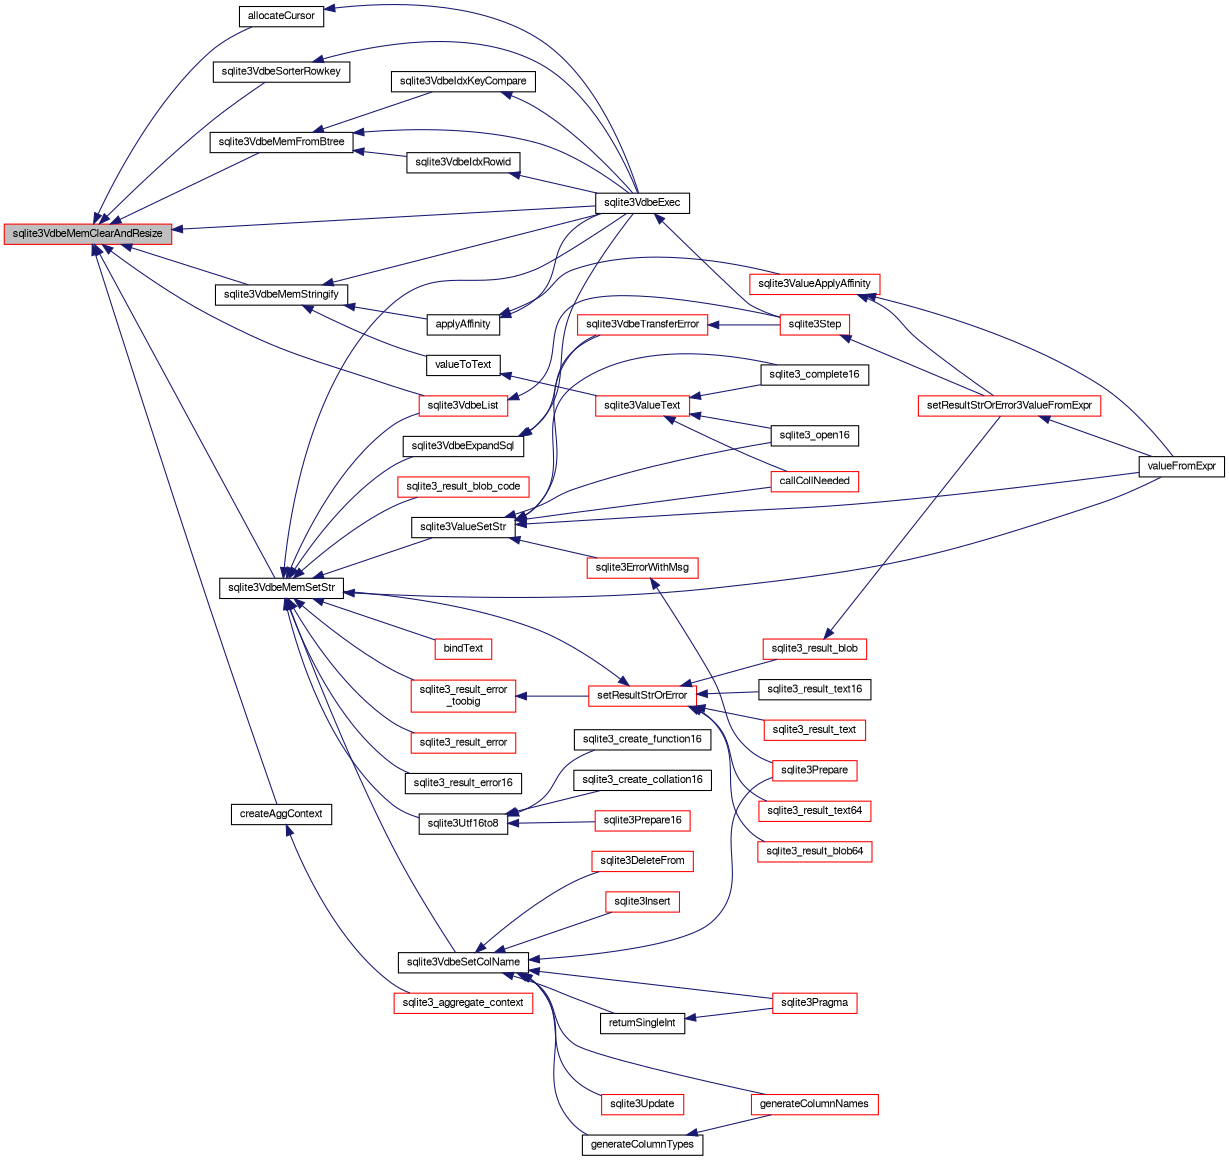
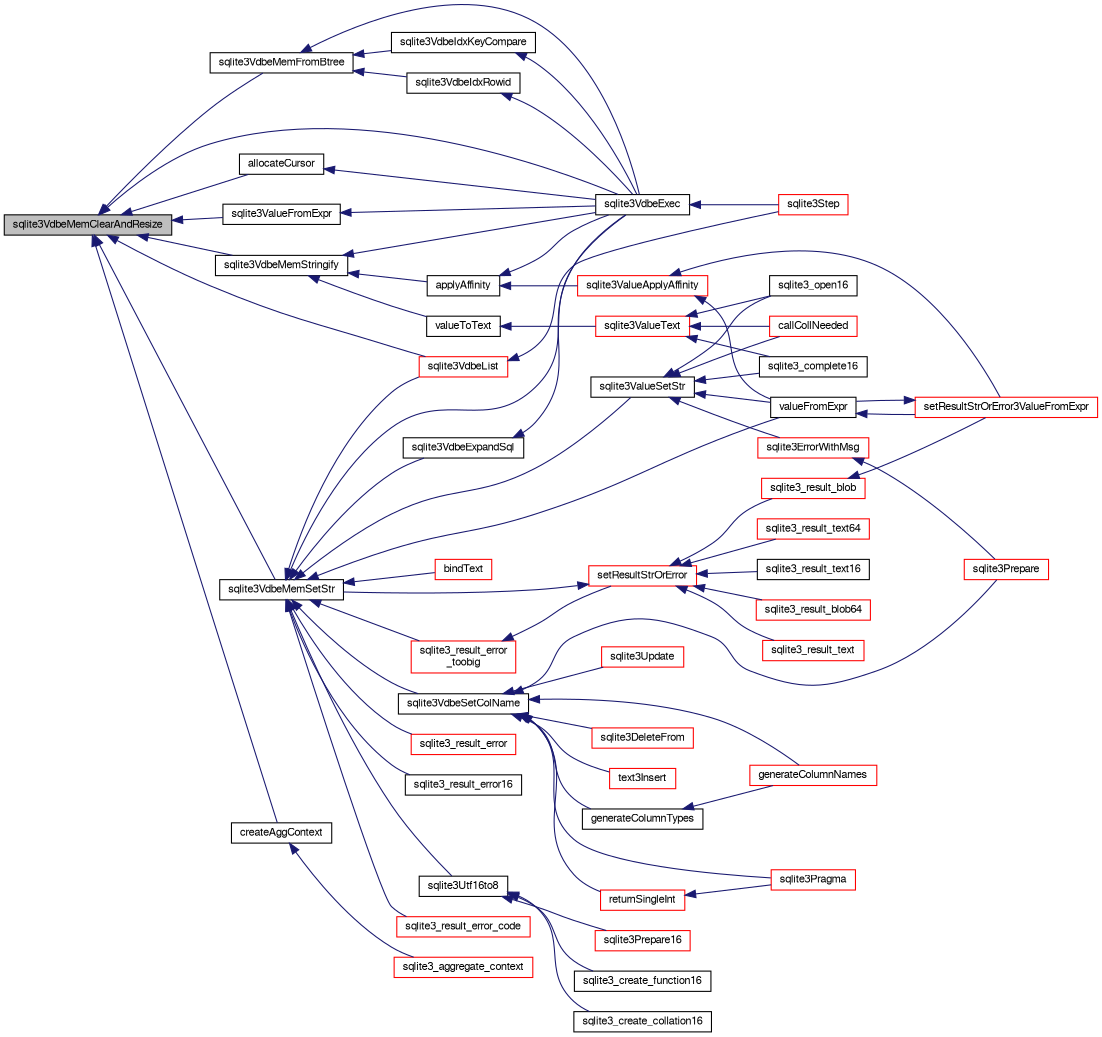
node "sqlite3VdbeSorterRowkey": label "sqlite3VdbeSorterRowkey" -> "sqlite3ValueFromExpr"
node "sqlite3VdbeMemClearAndResize": color red -> black
node "sqlite3VdbeTransferError": removed
edge "setResultStrOrError3ValueFromExpr" -> "sqlite3Step": now "setResultStrOrError3ValueFromExpr" -> "valueFromExpr"
node "sqlite3_result_blob_code": label "sqlite3_result_blob_code" -> "sqlite3_result_error_code"
node "sqlite3Insert": label "sqlite3Insert" -> "text3Insert"
node "returnSingleInt": color black -> red
